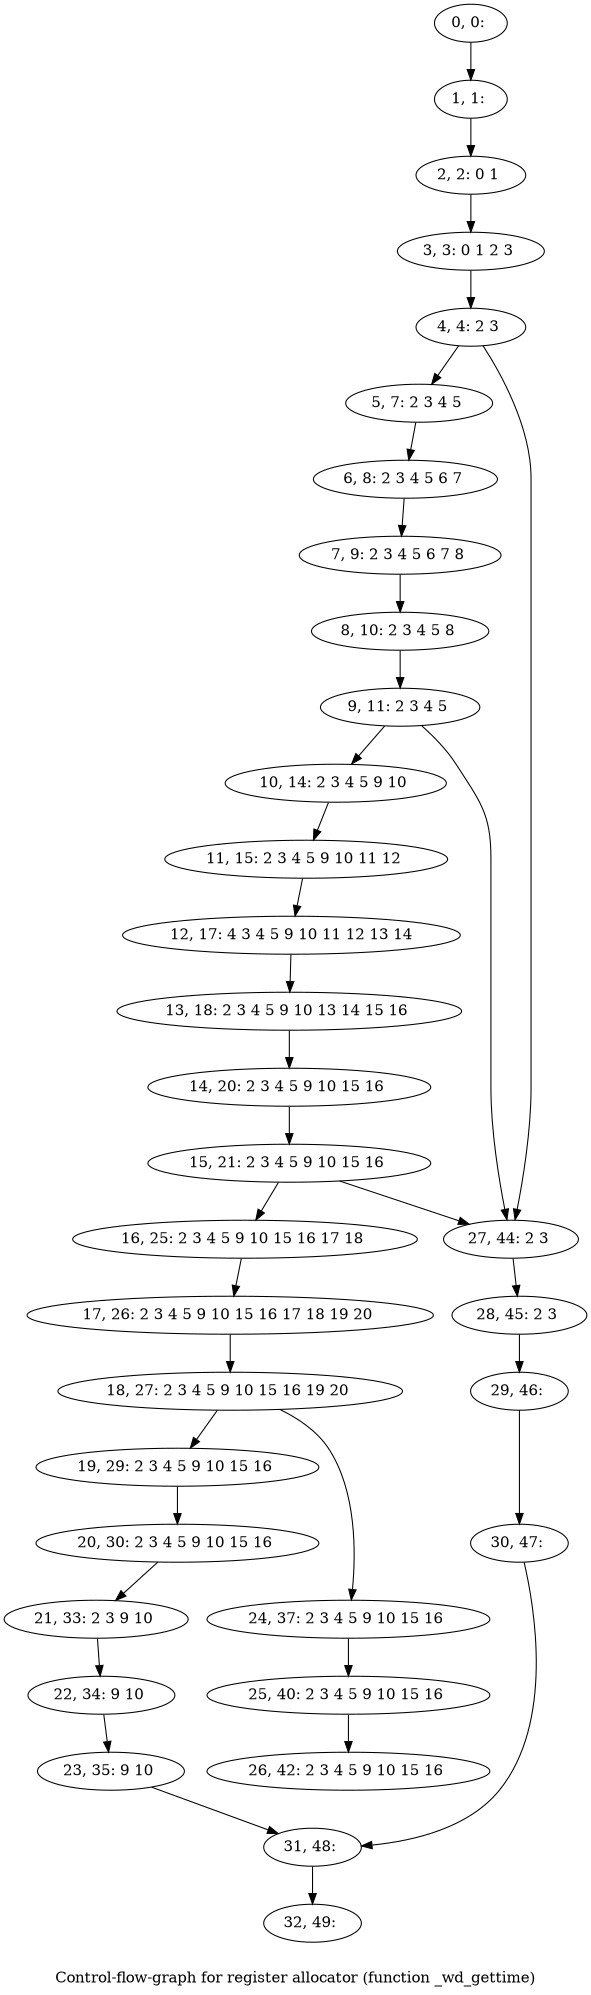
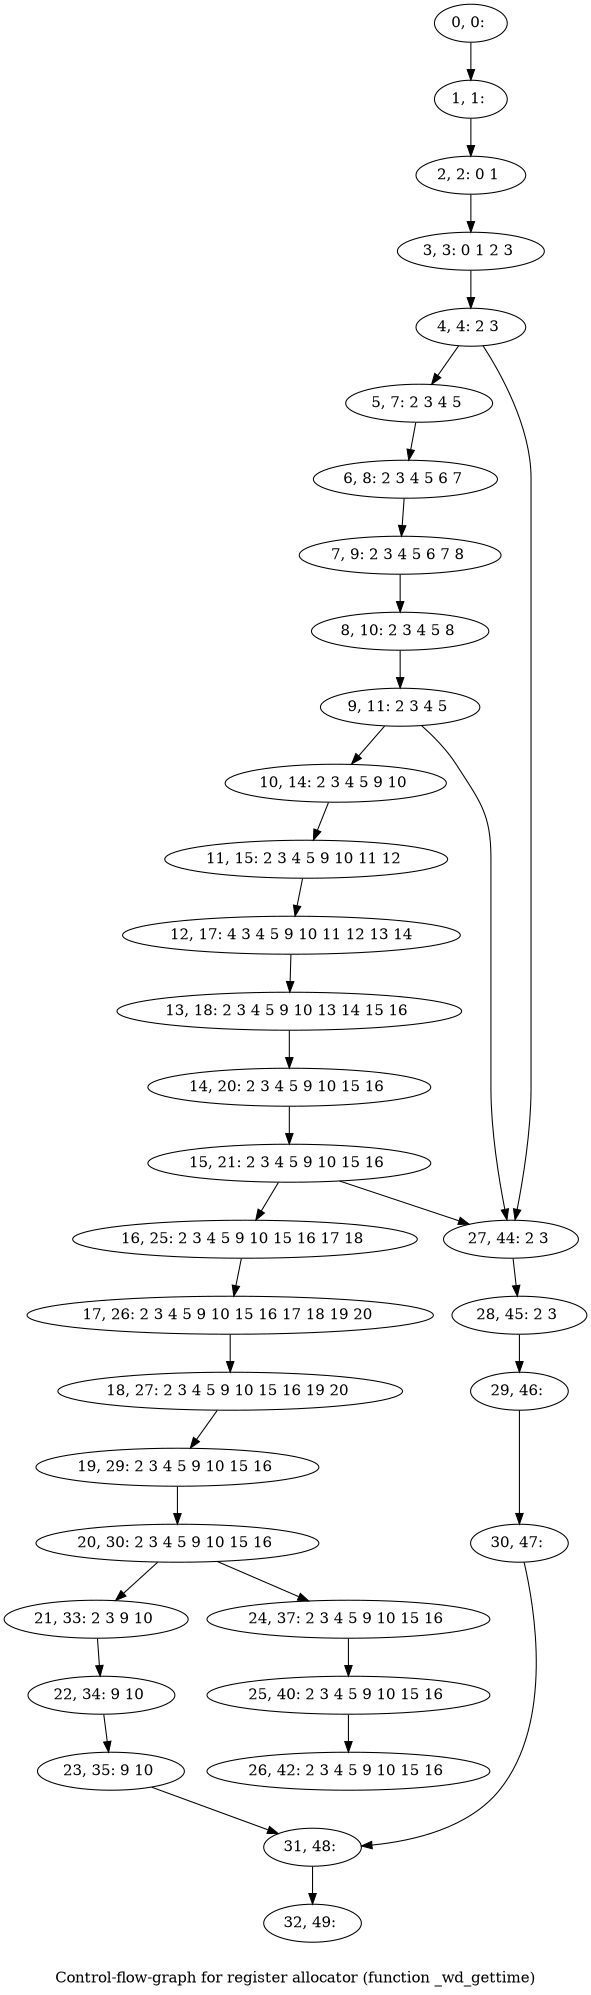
edge "18, 27: 2 3 4 5 9 10 15 16 19 20" -> "24, 37: 2 3 4 5 9 10 15 16": now "20, 30: 2 3 4 5 9 10 15 16" -> "24, 37: 2 3 4 5 9 10 15 16"
